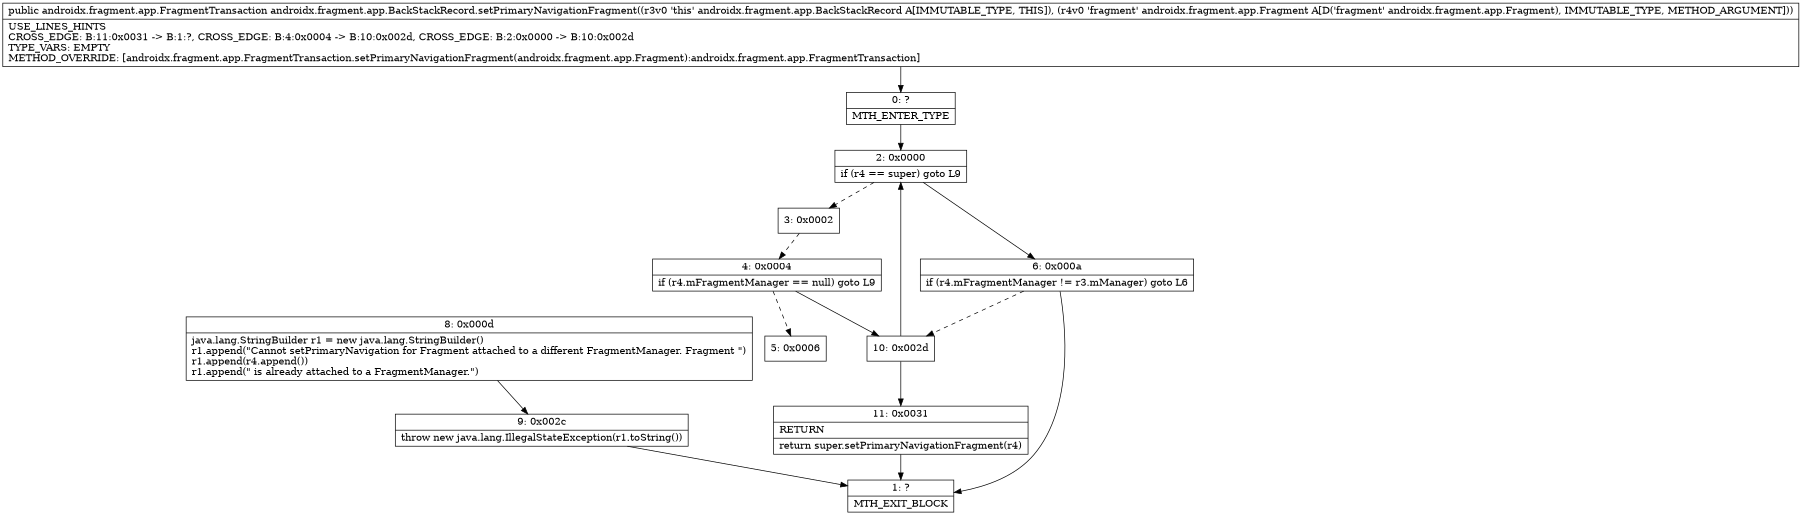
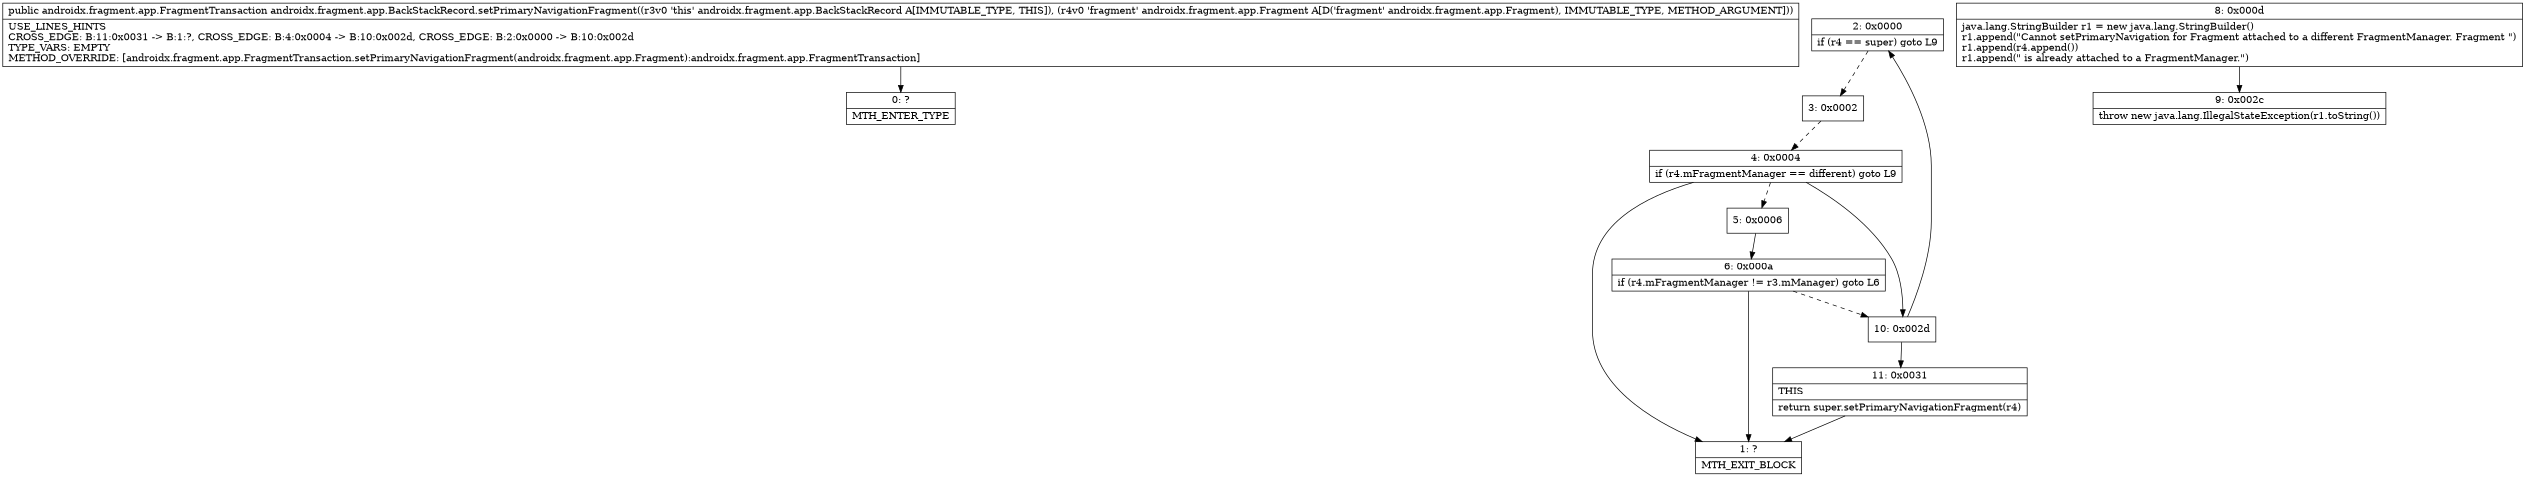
edge "0: ?" -> "2: 0x0000": removed
edge "2: 0x0000" -> "6: 0x000a": now "5: 0x0006" -> "6: 0x000a"
node "4: 0x0004": text "if (r4.mFragmentManager == null) goto L9" -> "if (r4.mFragmentManager == different) goto L9"
node "11: 0x0031": text "RETURN" -> "THIS"
edge "9: 0x002c" -> "1: ?": now "4: 0x0004" -> "1: ?"
